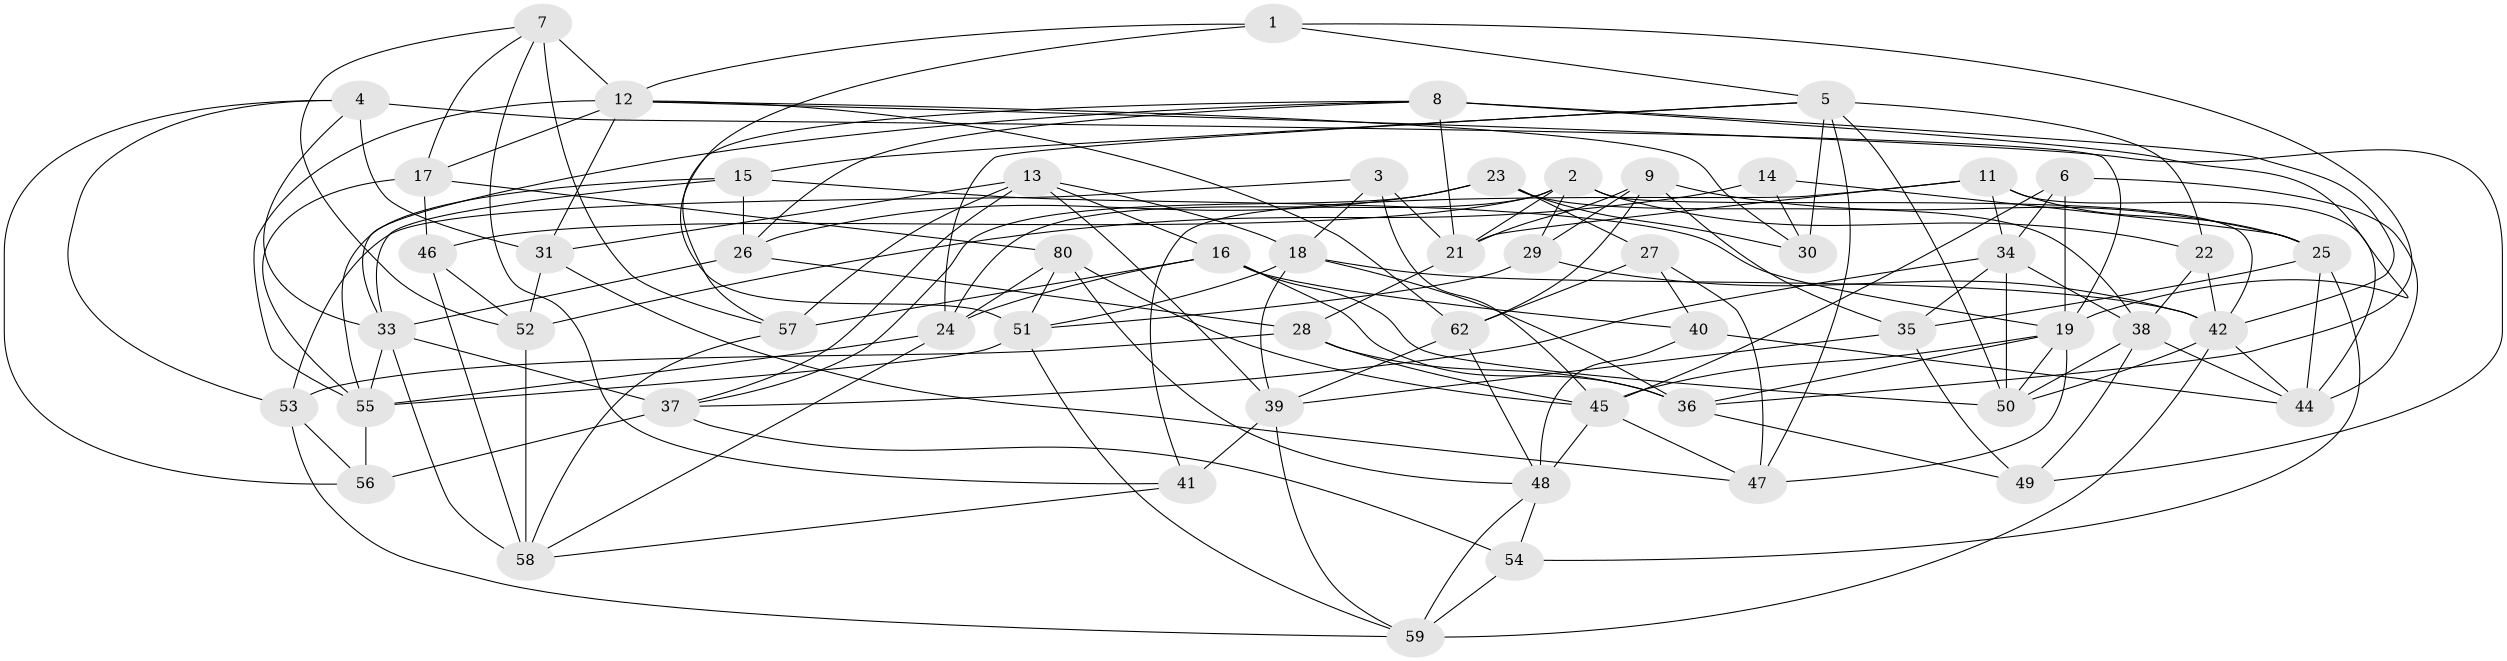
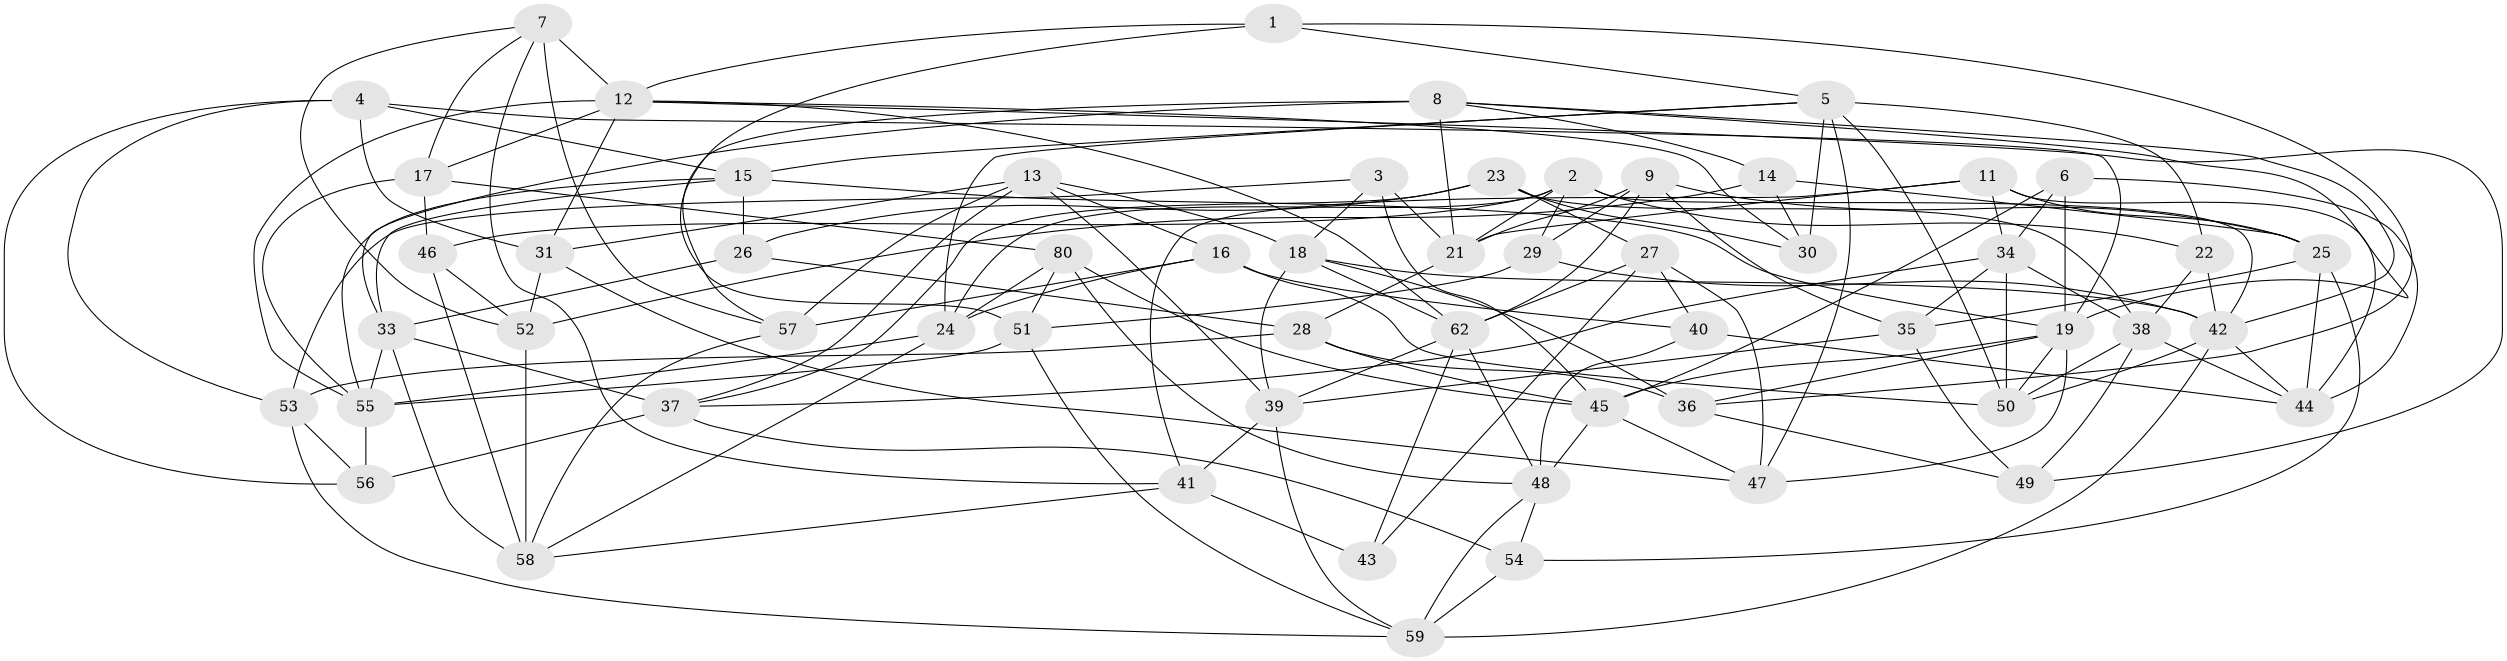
edge "8" -- "26": now "8" -- "14"
edge "4" -- "33": now "4" -- "15"
edge "18" -- "51": now "18" -- "62"
edge "16" -- "36": removed
node "43": added
